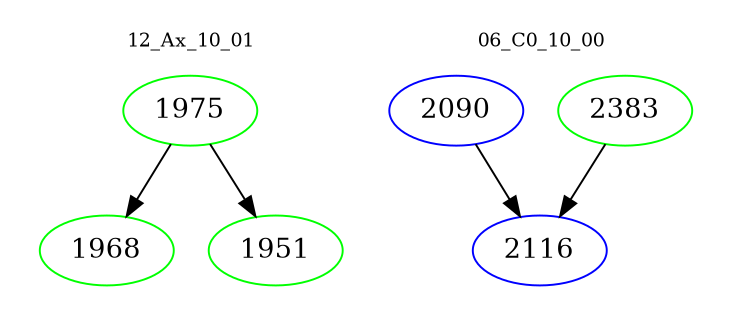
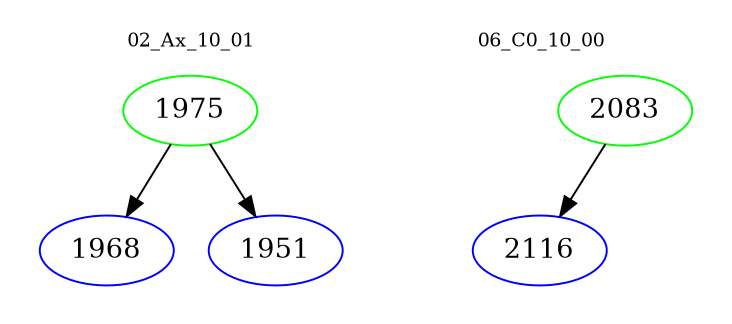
cluster "12_Ax_10_01": label "12_Ax_10_01" -> "02_Ax_10_01"
node "2090": removed
node "2383": label "2383" -> "2083"
node "1968": color green -> blue
node "1951": color green -> blue
